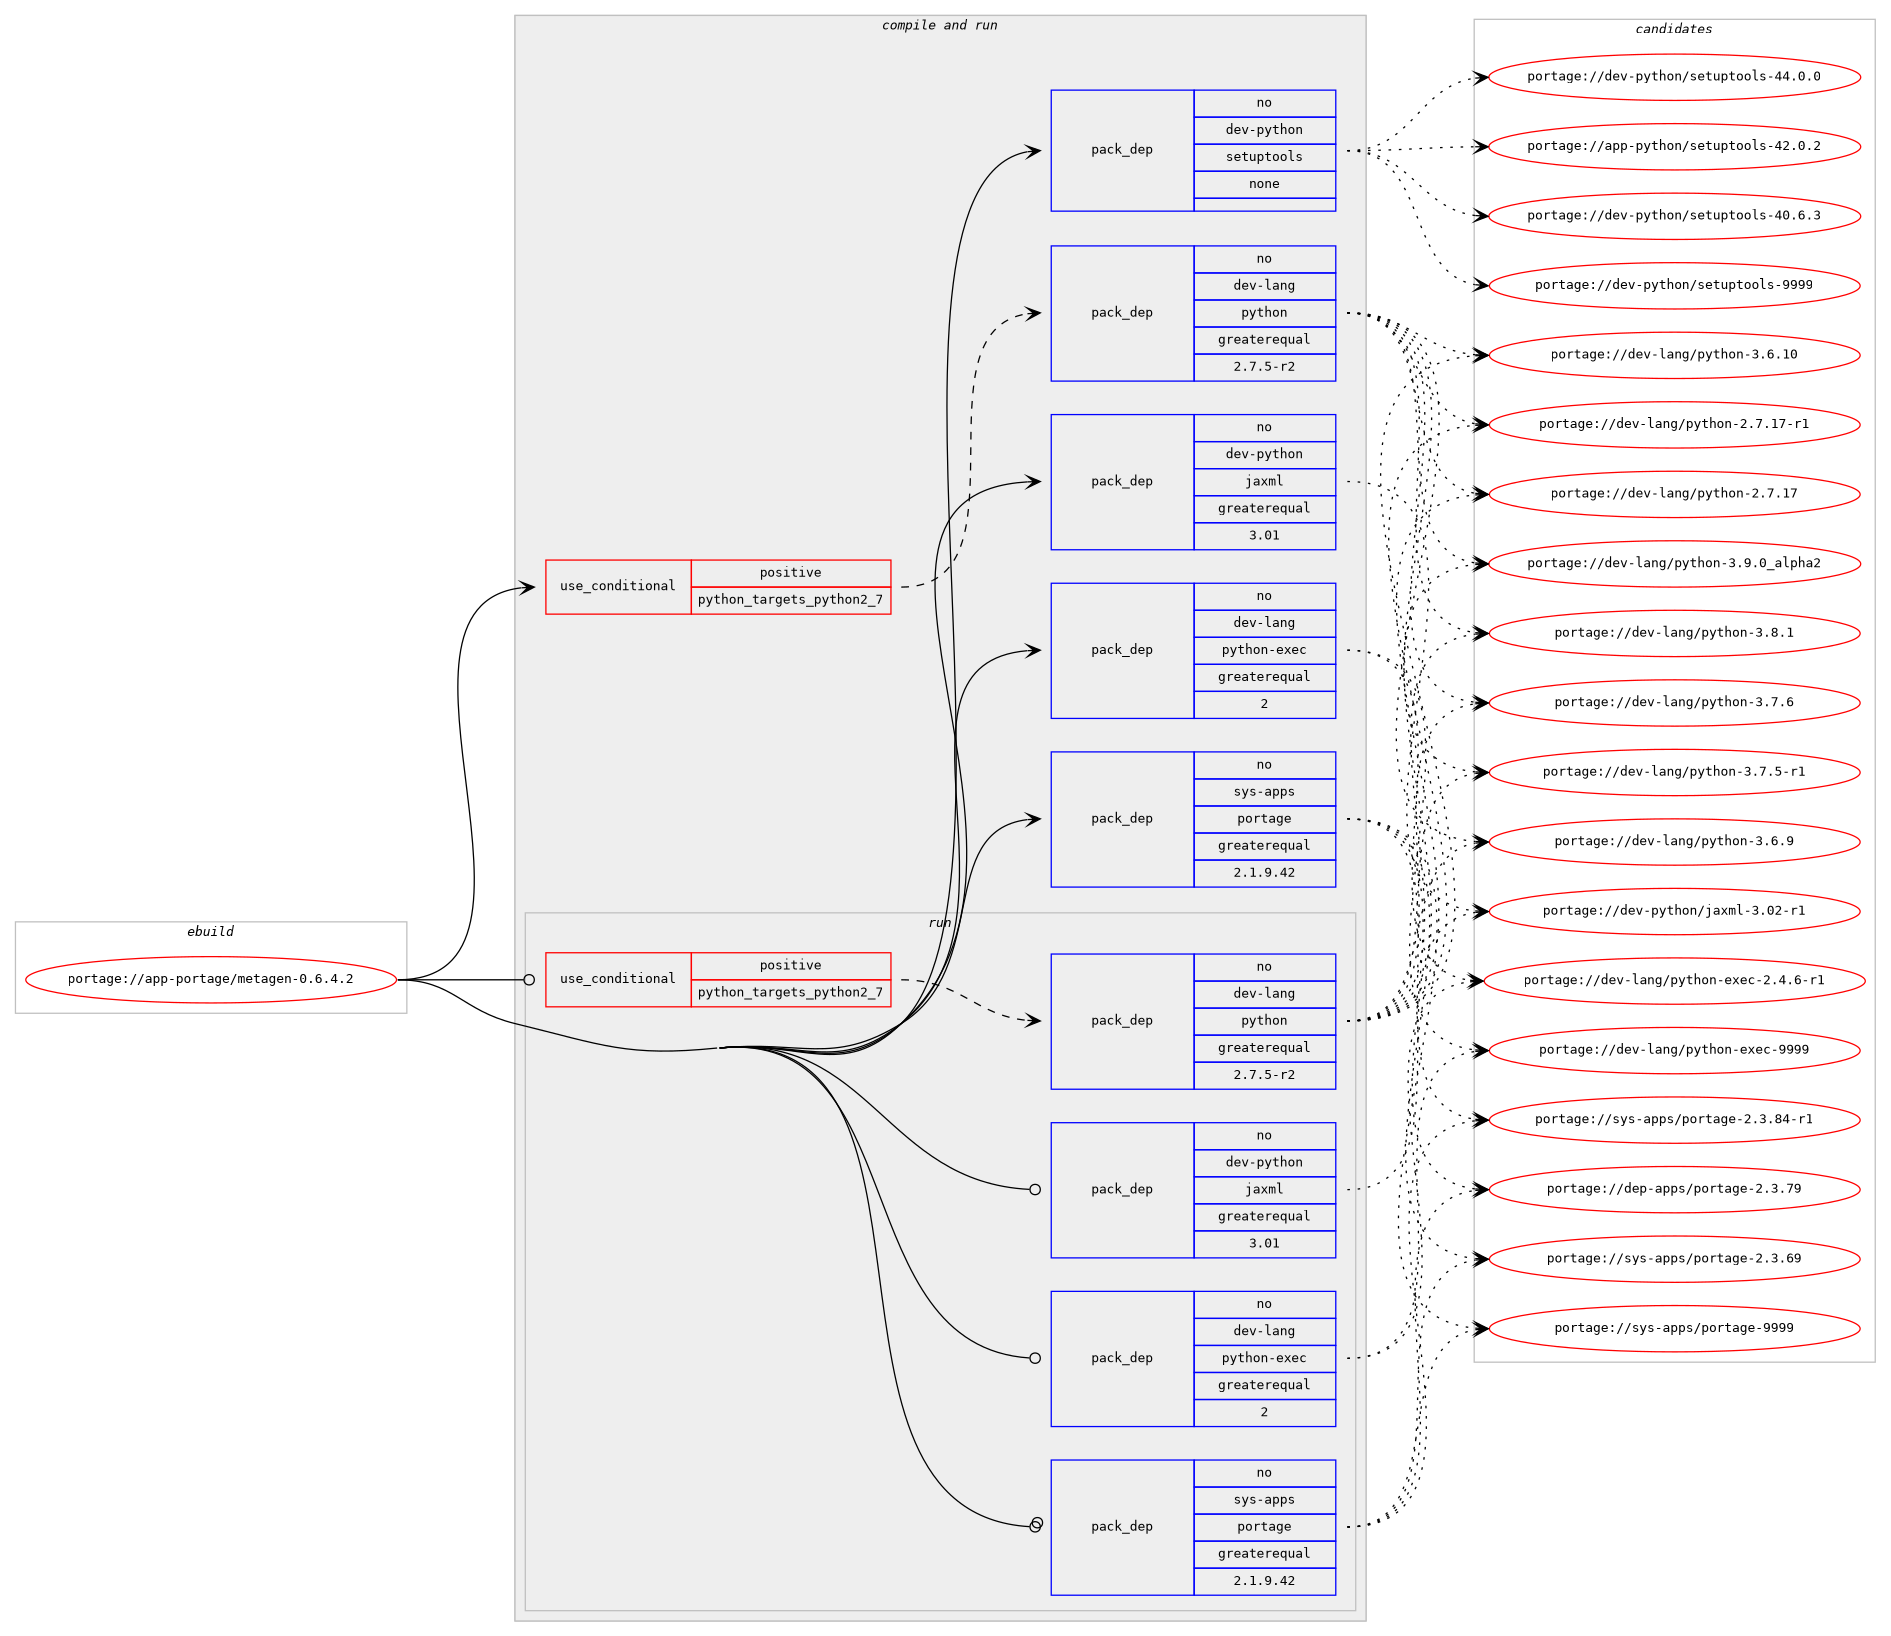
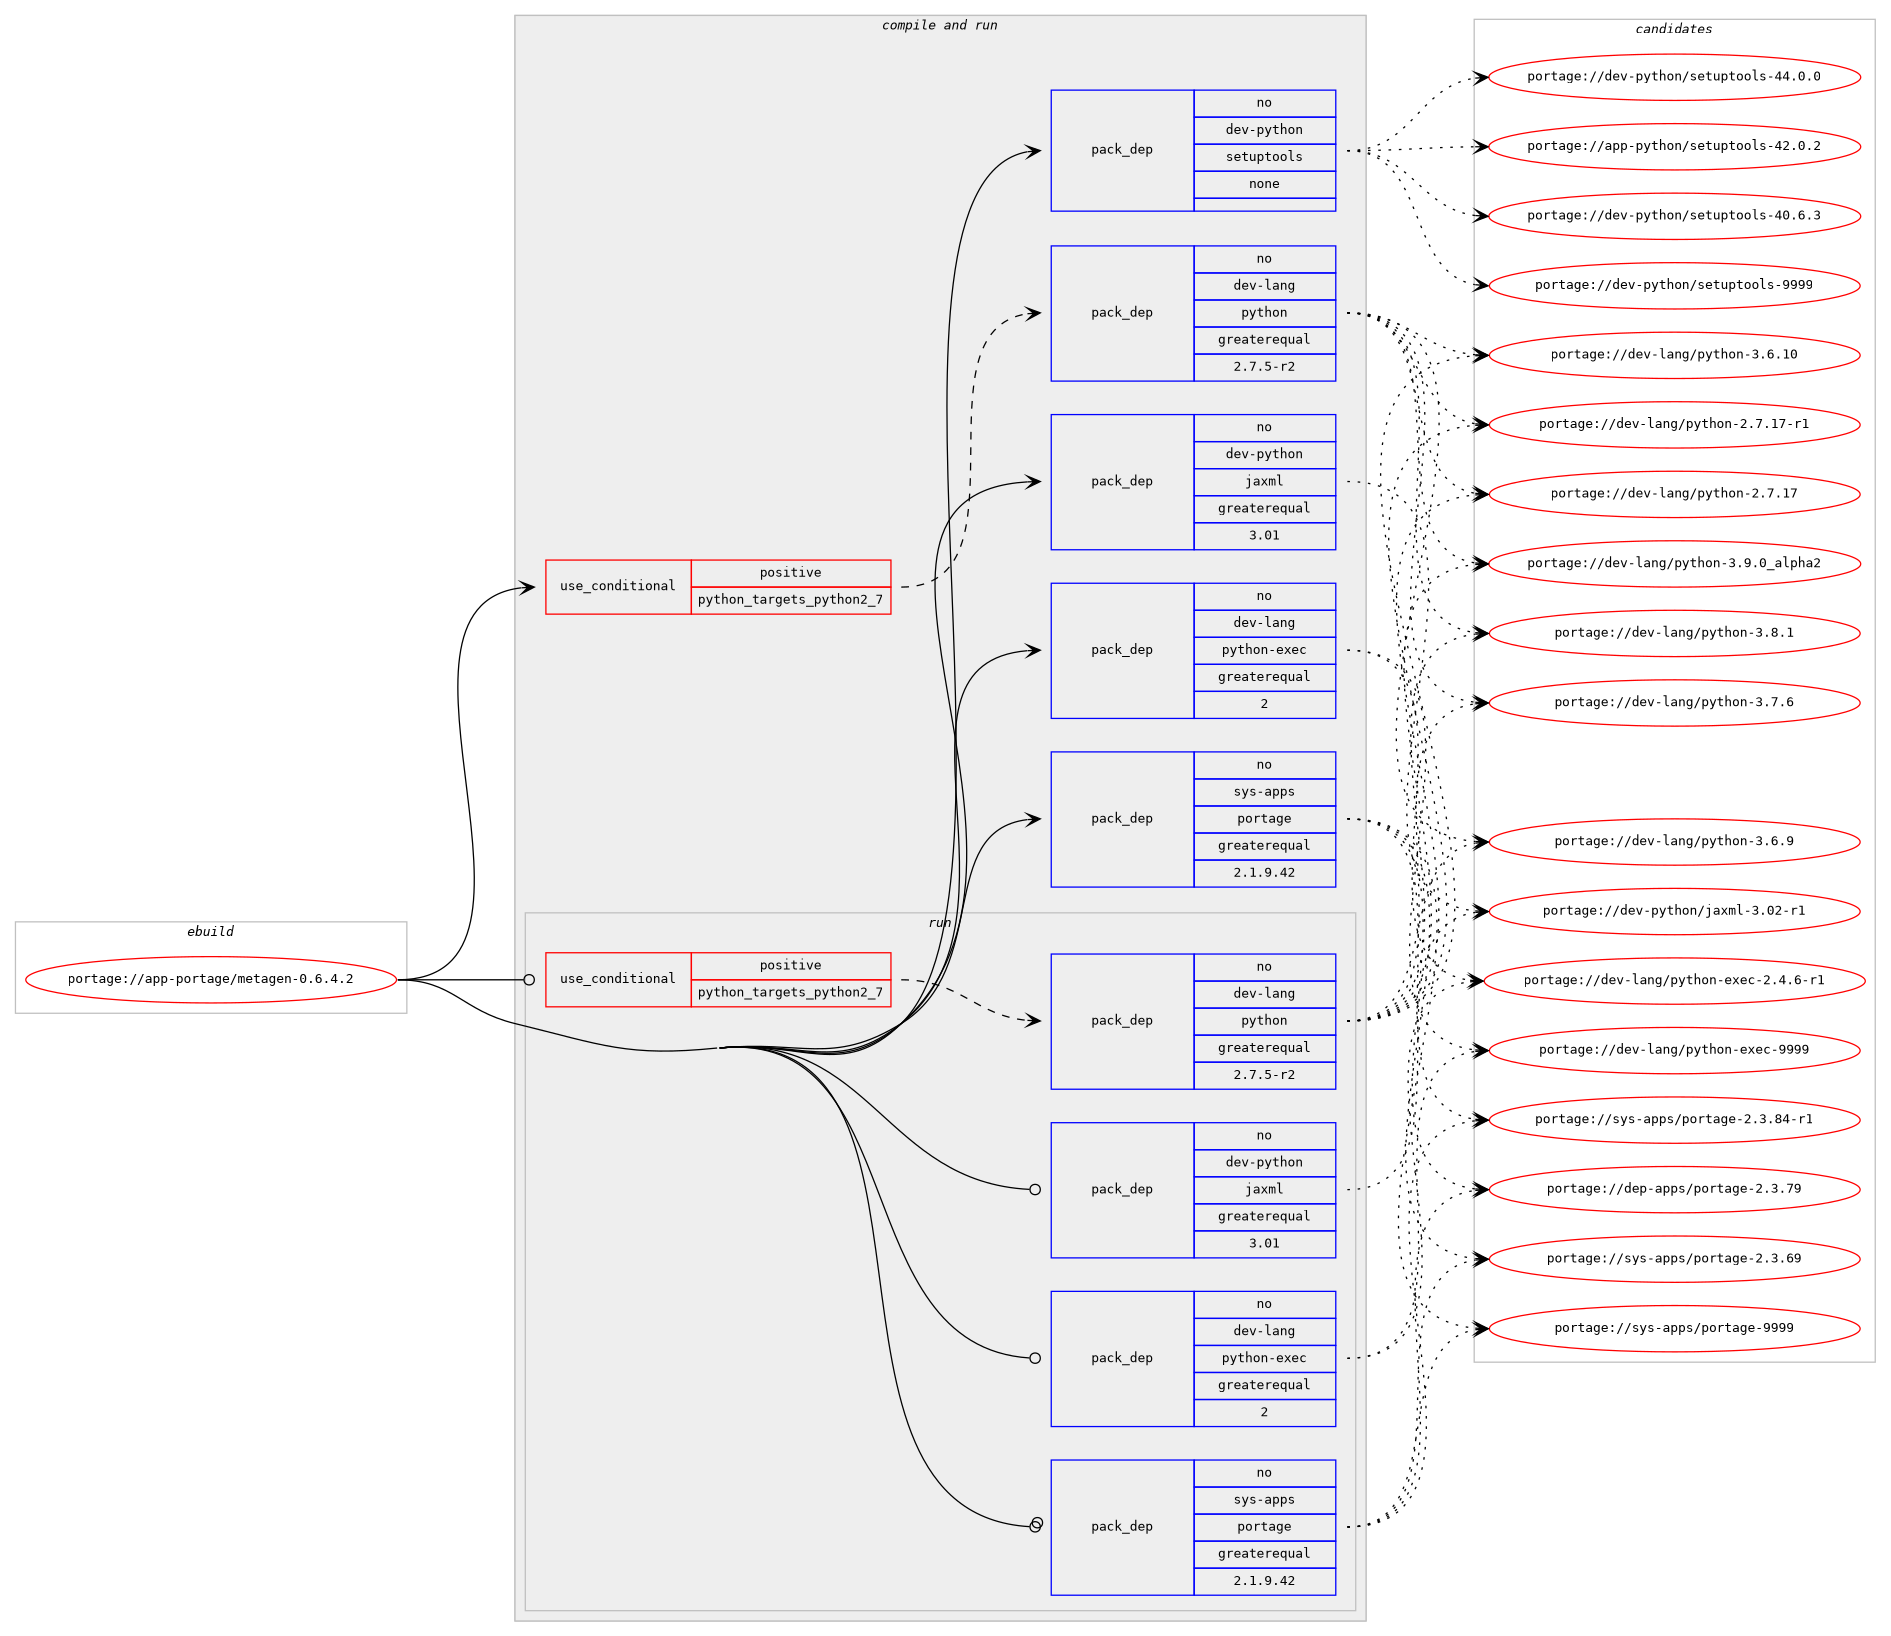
node "portage://dev-lang/python-3.7.5-r1": removed
